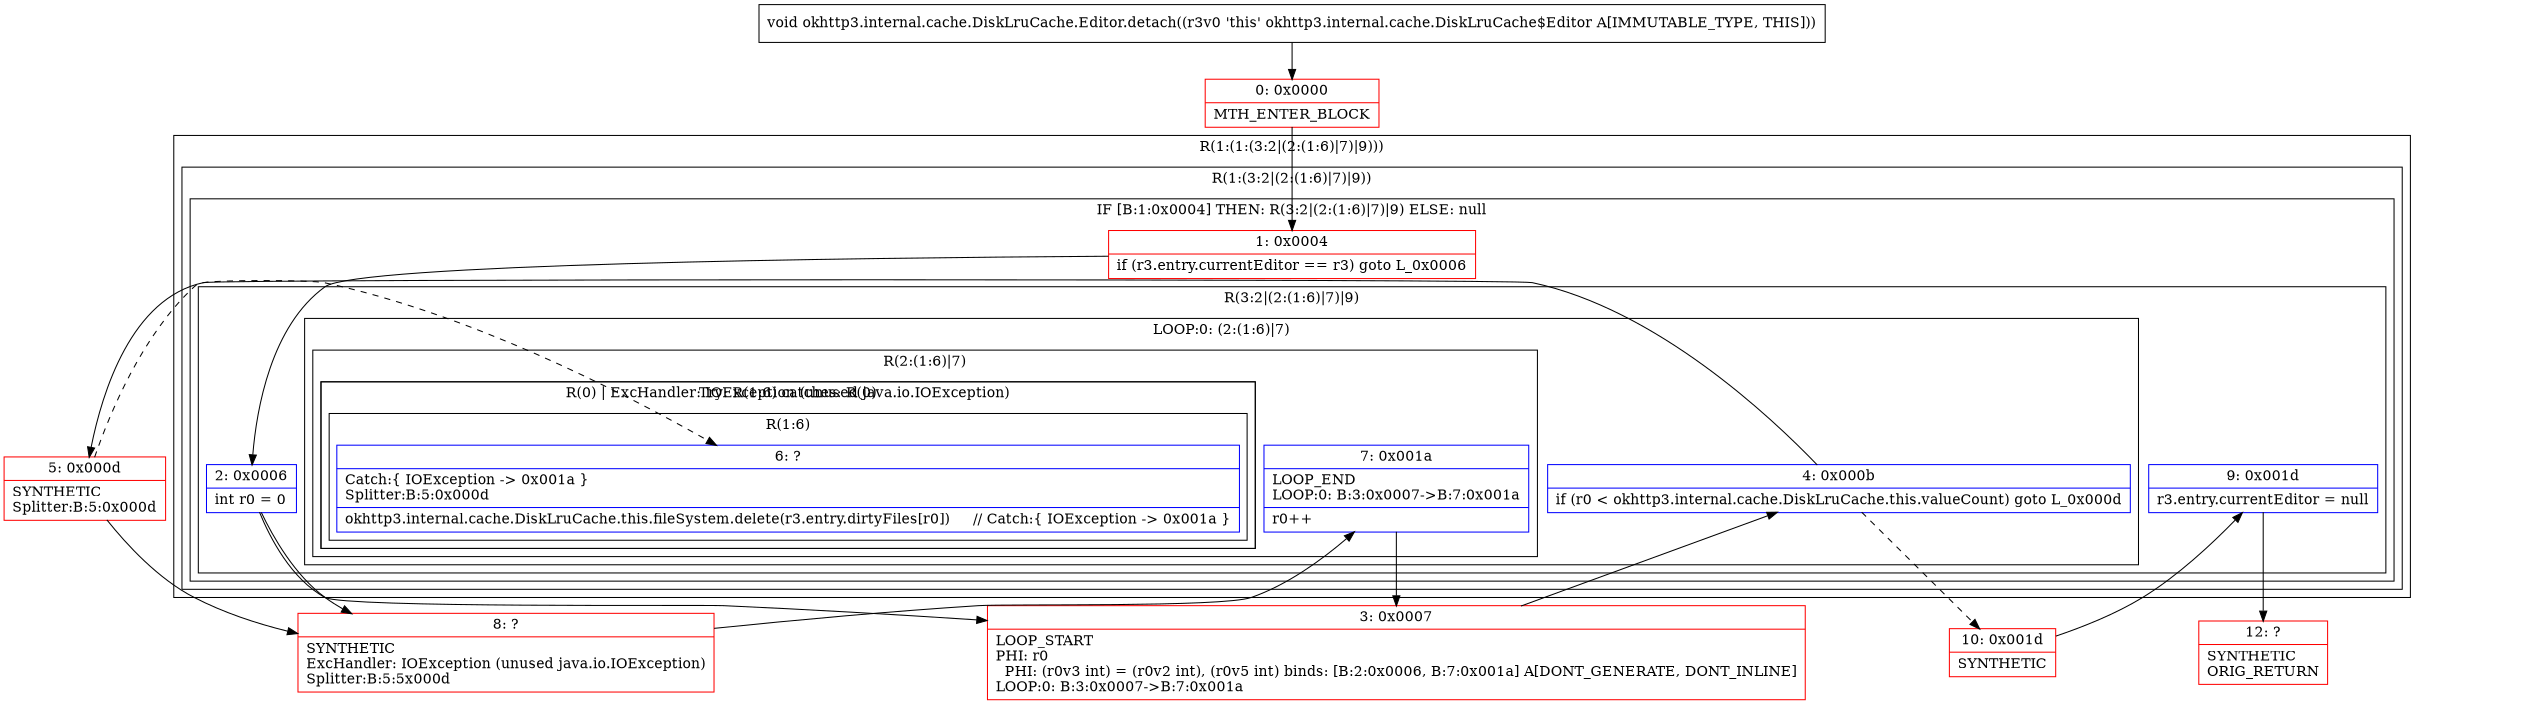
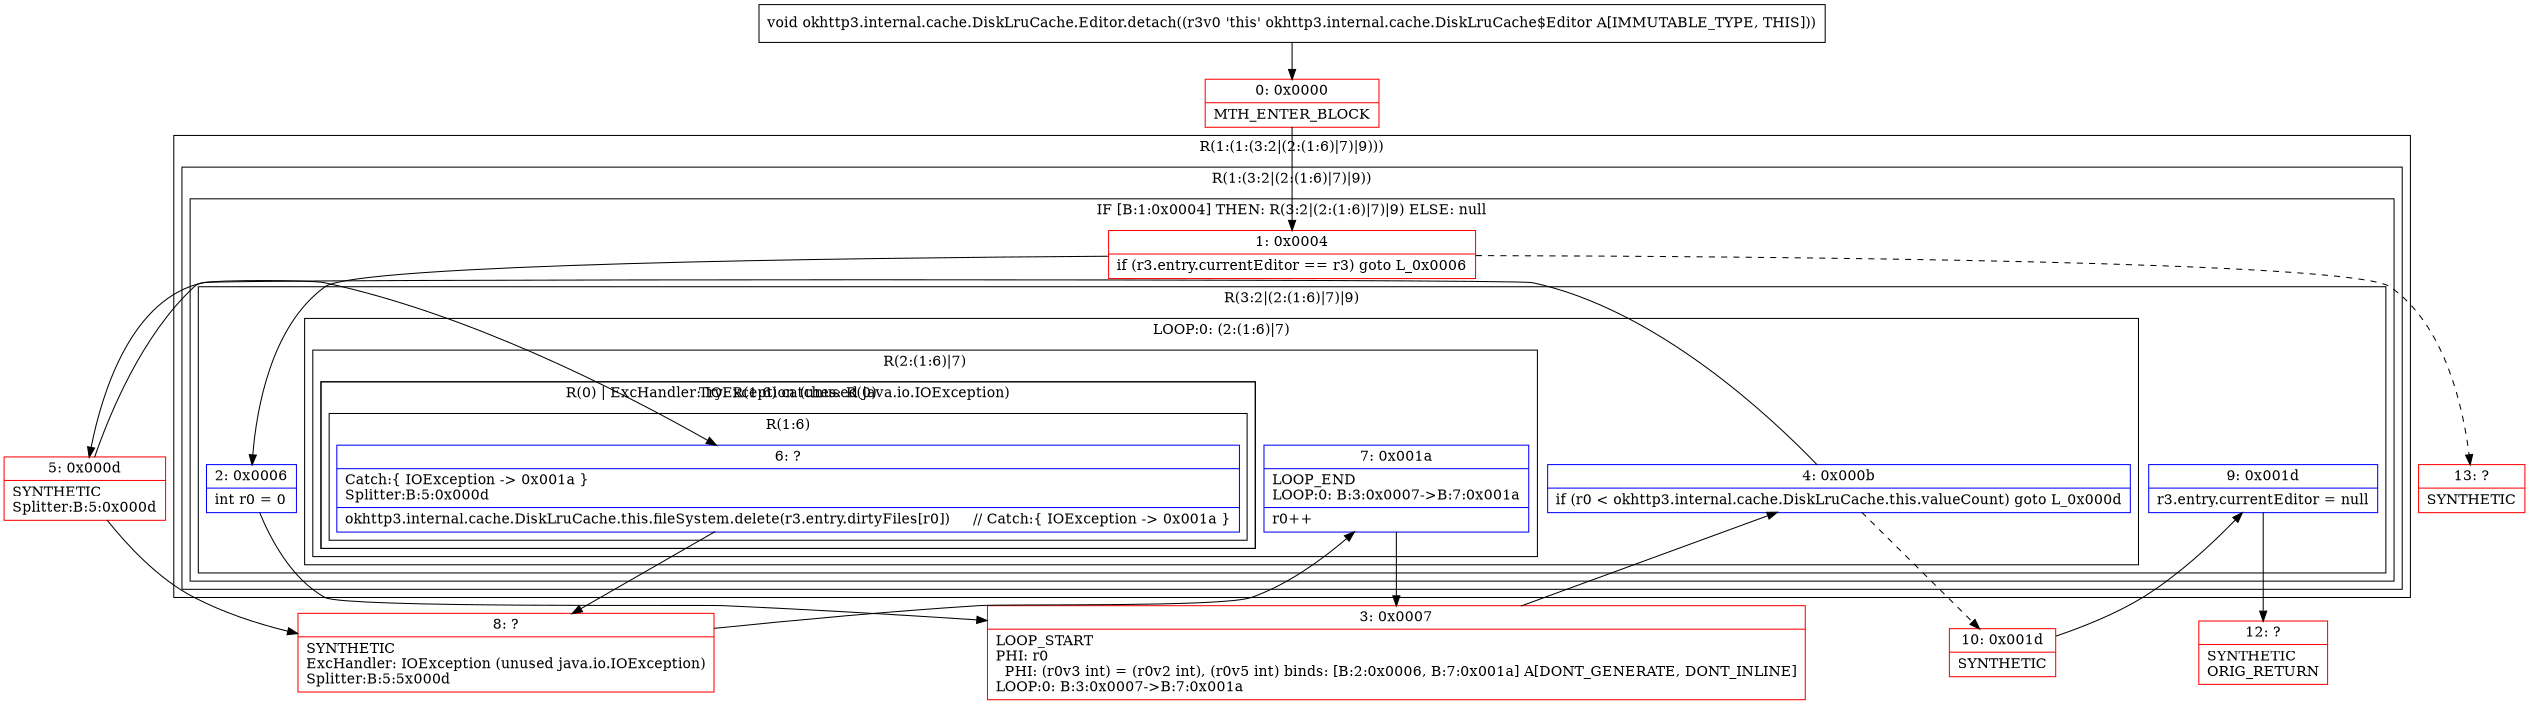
edge "5: 0x000d" -> "6: ?": style dashed -> solid
node "13: ?": added
edge "2: 0x0006" -> "8: ?": now "6: ?" -> "8: ?"
